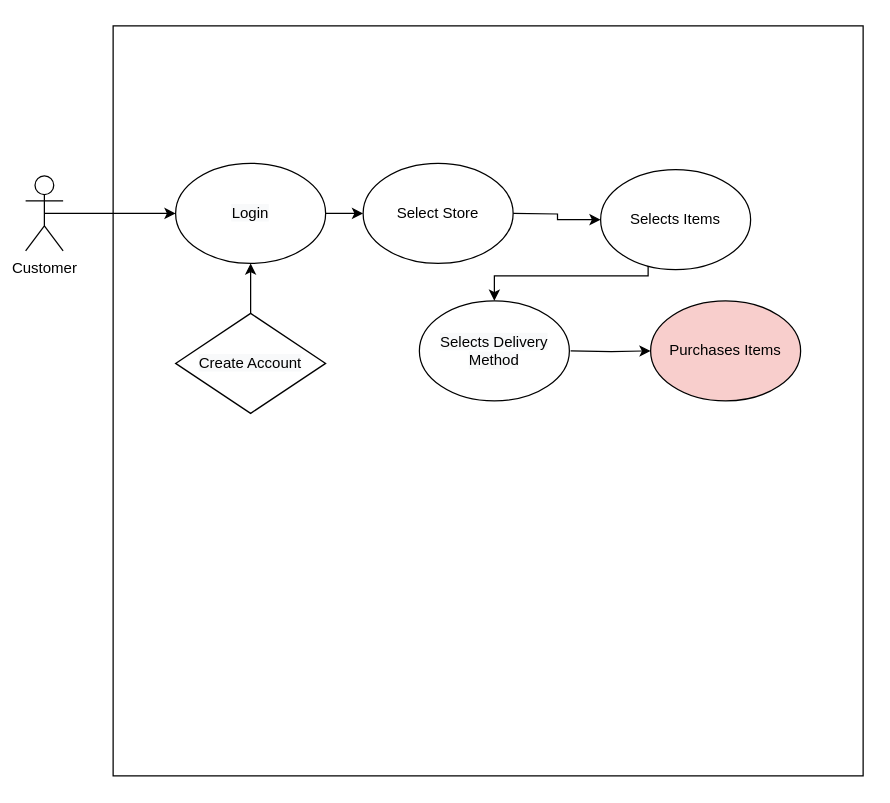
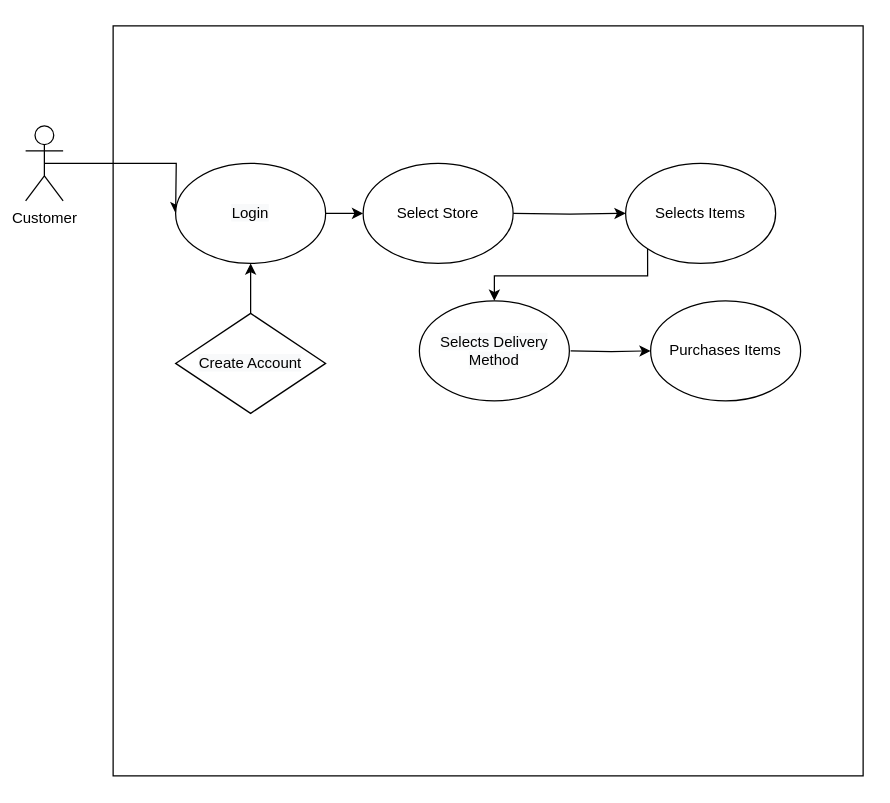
node "Customer": moved (44, 213) -> (44, 163)
node "Selects Items": moved (676, 219) -> (701, 213)
node "Purchases Items": fillcolor #f8cecc -> #ffffff
